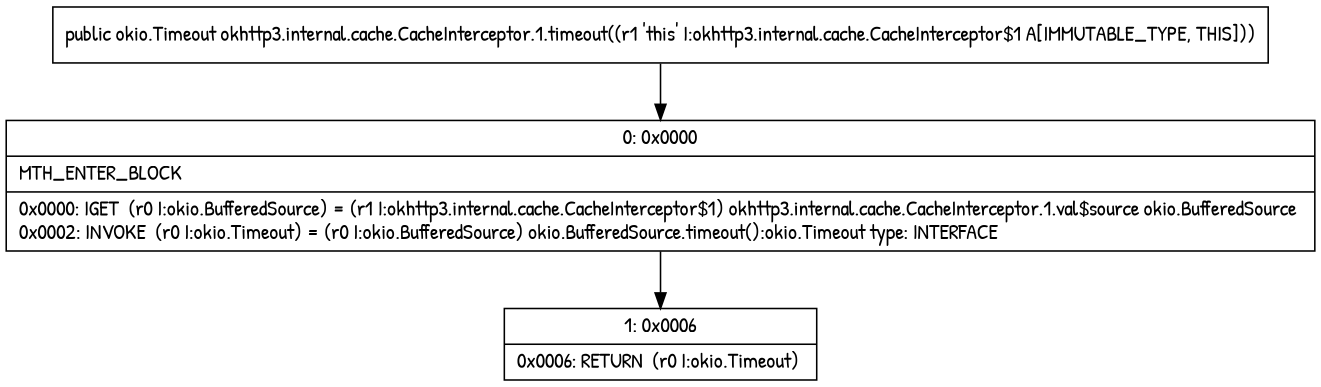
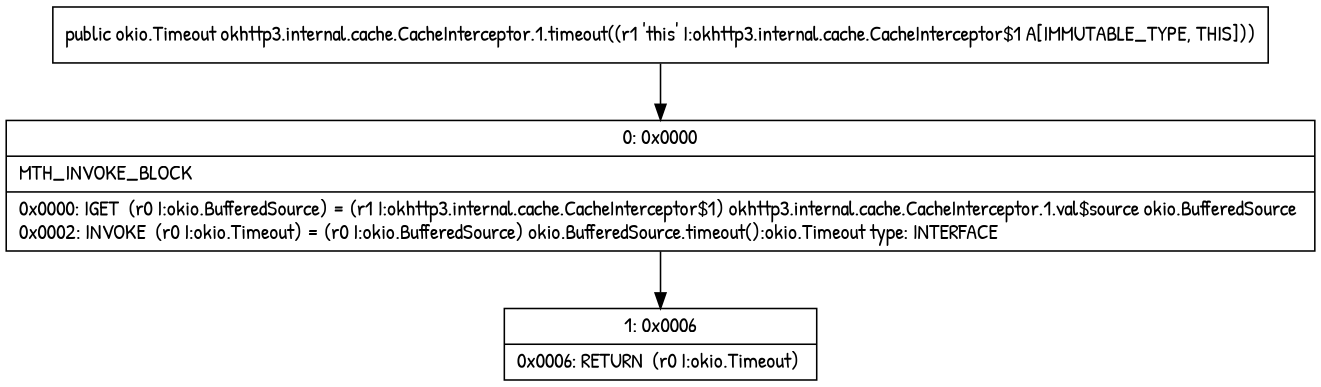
node "0: 0x0000": text "MTH_ENTER_BLOCK" -> "MTH_INVOKE_BLOCK"
